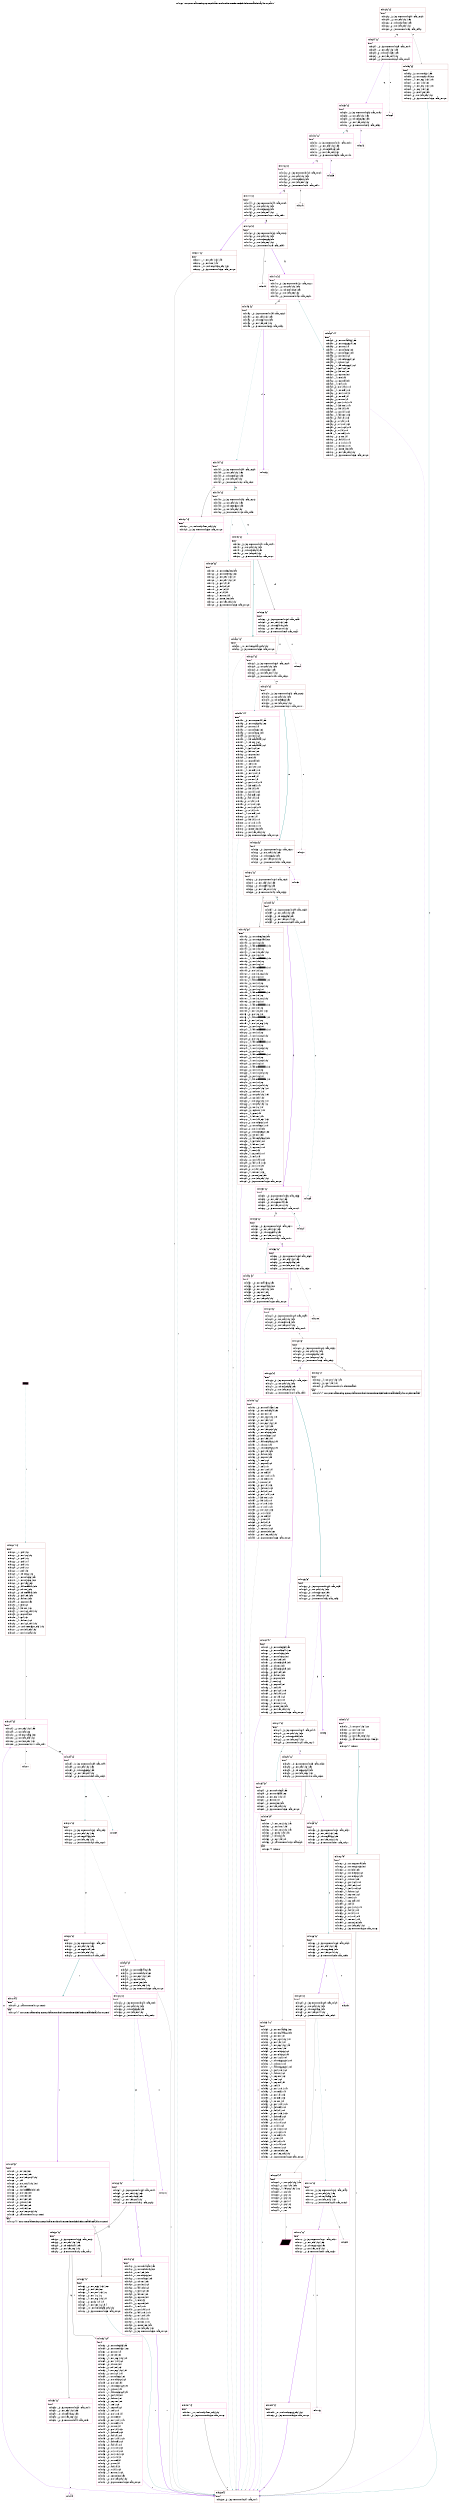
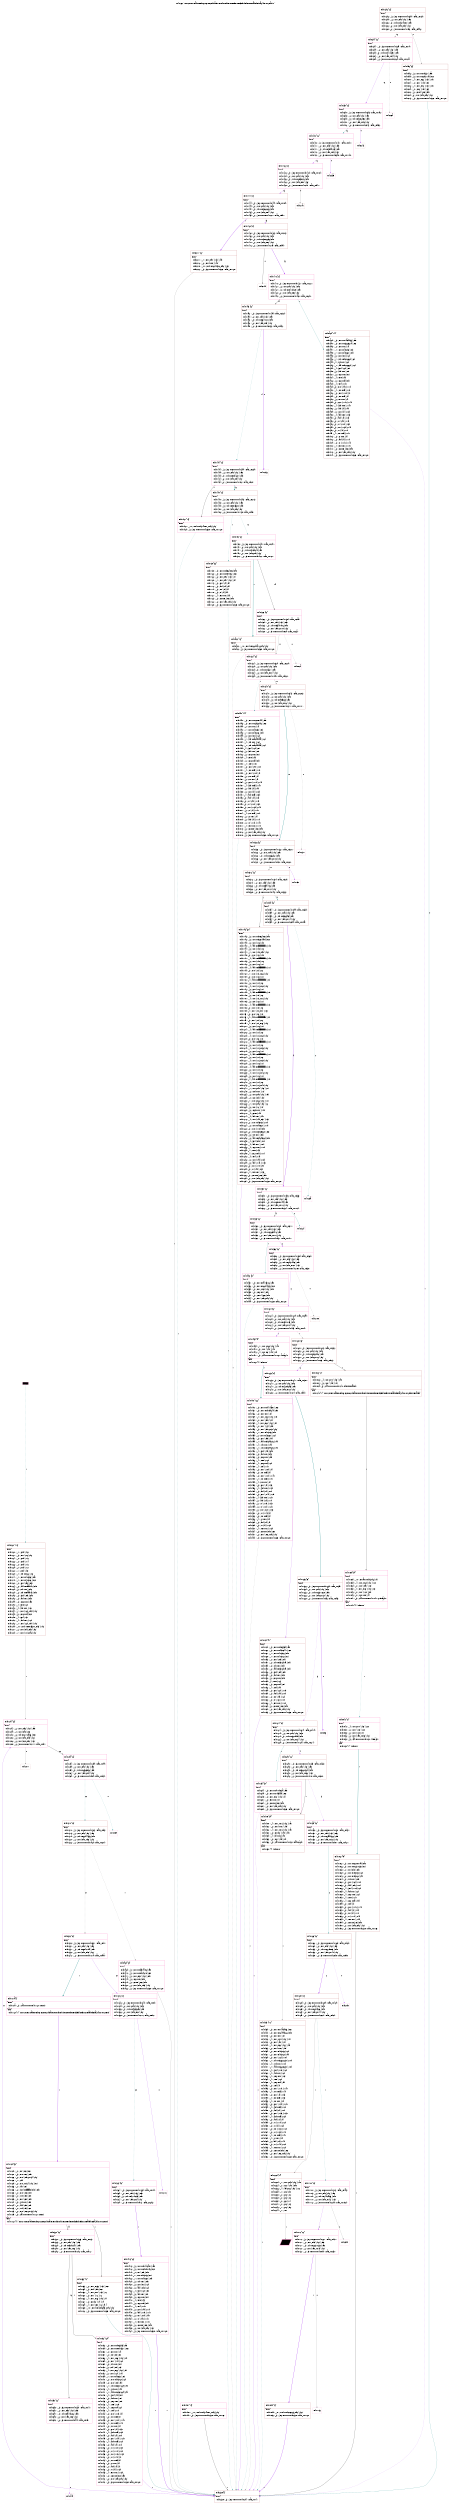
node "0x401969 [19]": added
node "0x401e2f [29]": added
edge "0x401364 [28]" -> "0x401380 [28]": now "0x401c1f [52]" -> "0x401380 [28]"
